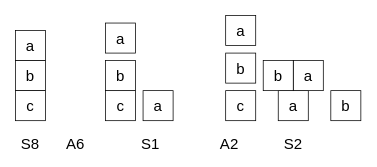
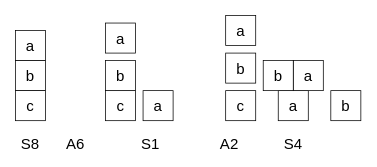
node "S2": label "S2" -> "S4"
